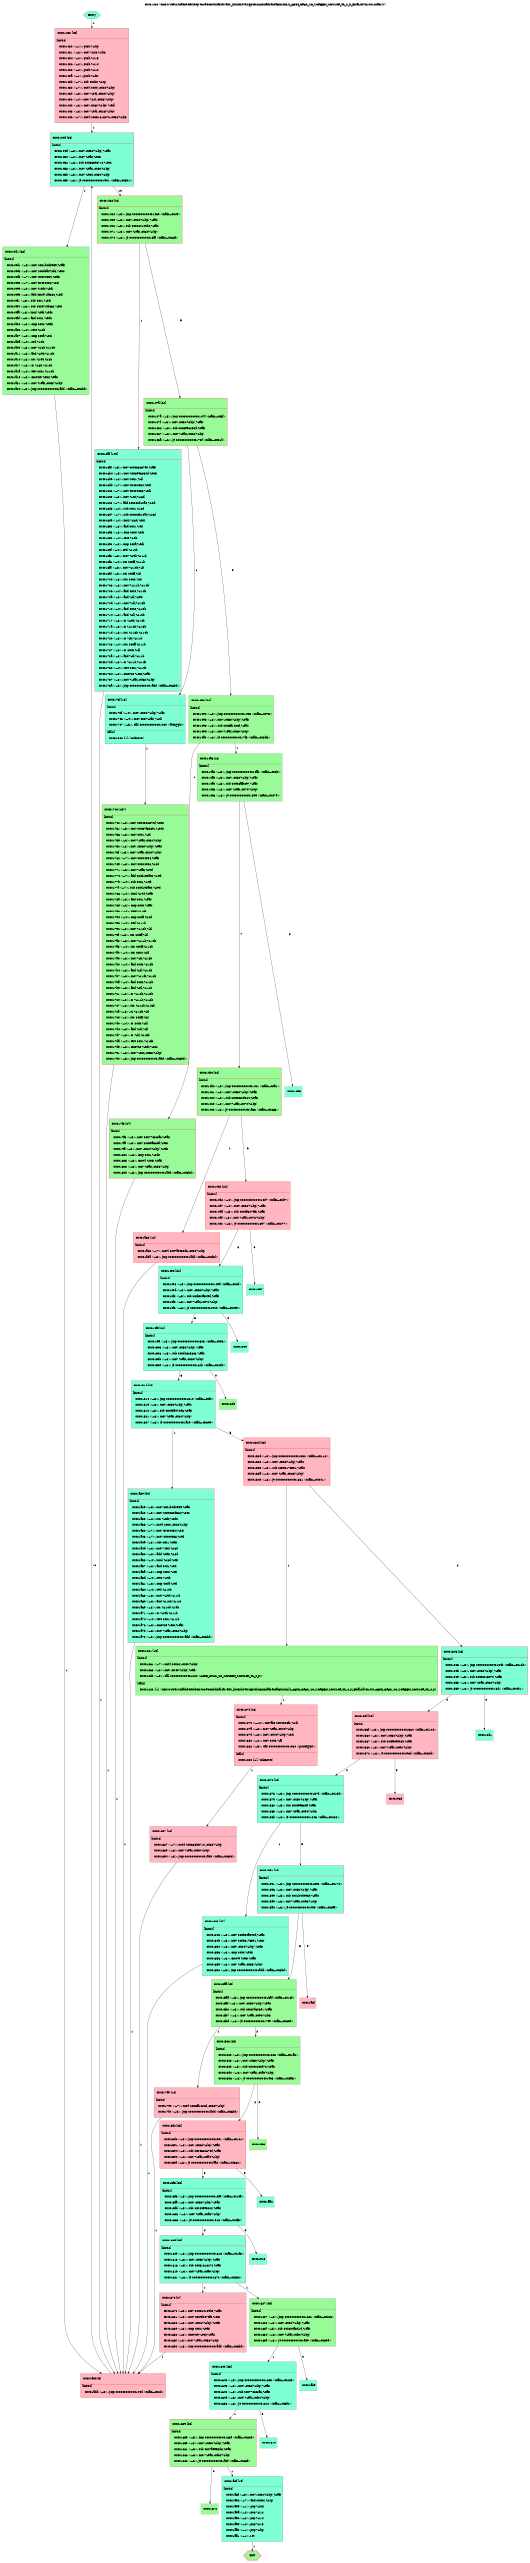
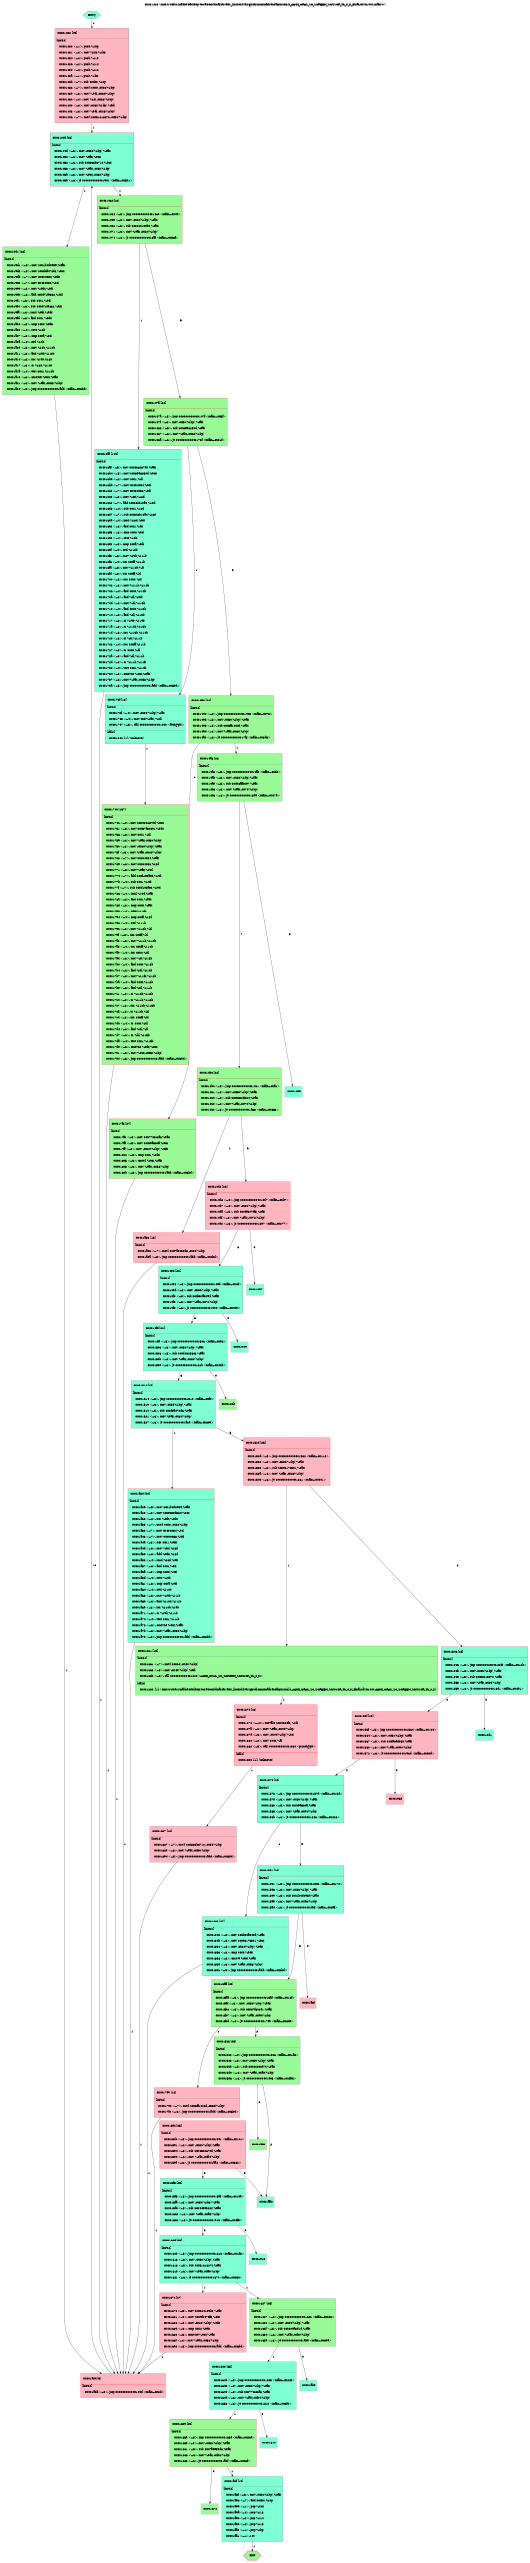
edge "0x40144d [23]" -> "0x401464 [22]": label " 10" -> " 1"
edge "0x4015c3 [25]" -> "0x4015dc [25]": now "0x4015c3 [25]" -> "0x401aa2"
